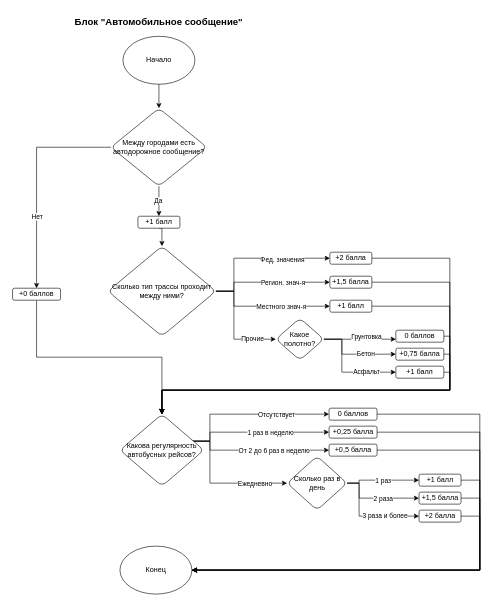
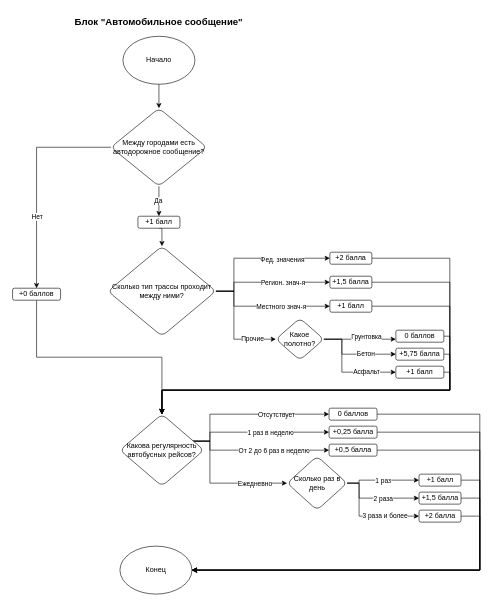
node "+0,75 балла": label "+0,75 балла" -> "+5,75 балла"
